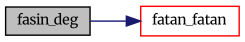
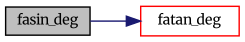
node "fatan_fatan": label "fatan_fatan" -> "fatan_deg"
